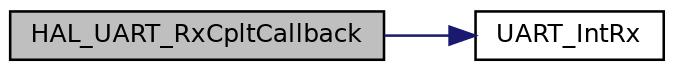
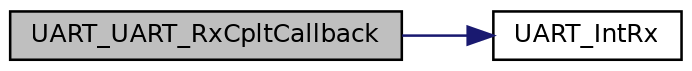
node "HAL_UART_RxCpltCallback": label "HAL_UART_RxCpltCallback" -> "UART_UART_RxCpltCallback"
